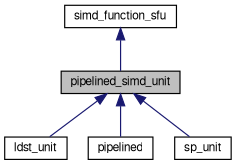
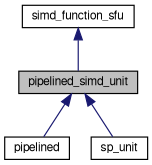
node "ldst_unit": removed
